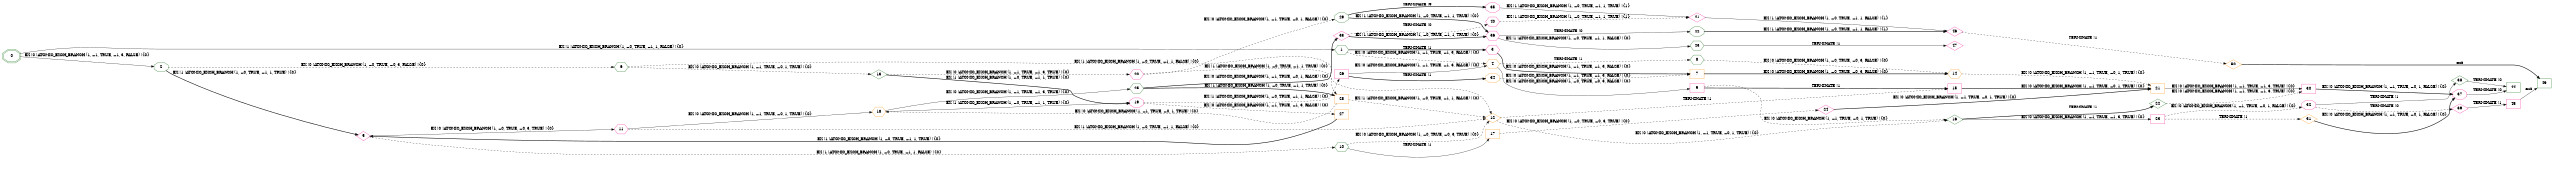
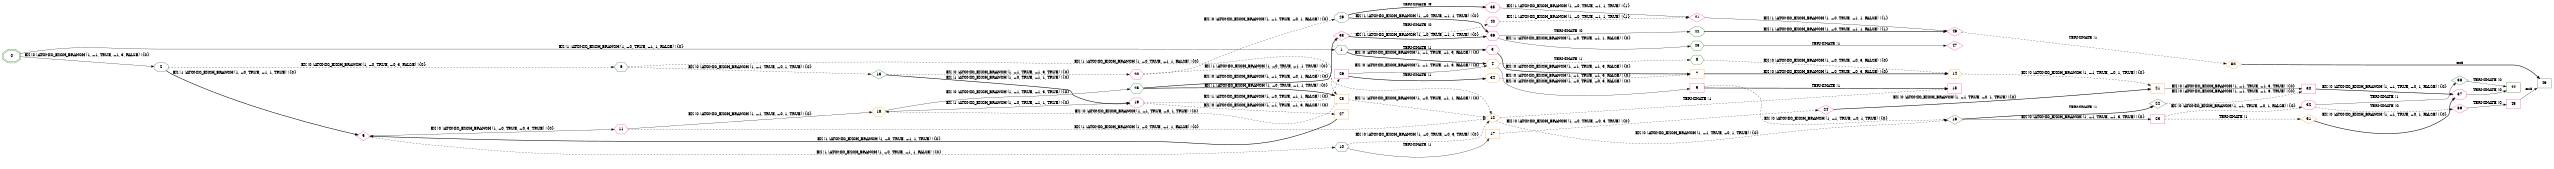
edge "1" -> "4": style dashed -> bold
edge "15" -> "21": removed, label "EX !0 !ATOMIC_EXCH_BRANCH (1, +1, TRUE, +0, 1, TRUE) !{0}"
edge "39" -> "45": label "TERMINATE !1" -> "TERMINATE !0"
